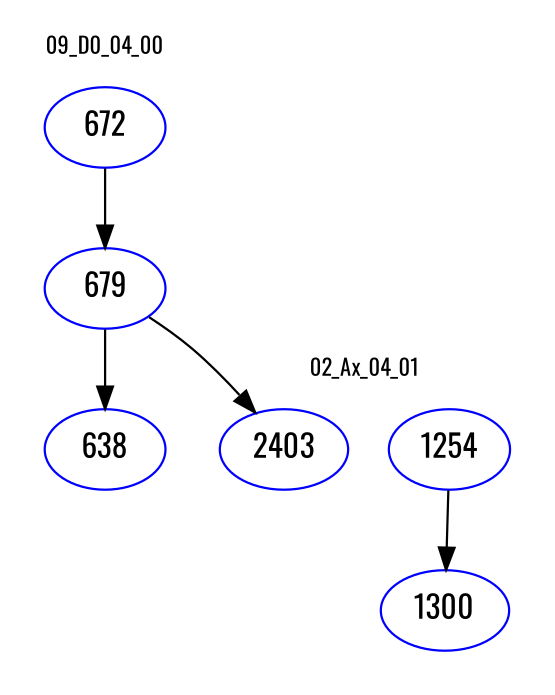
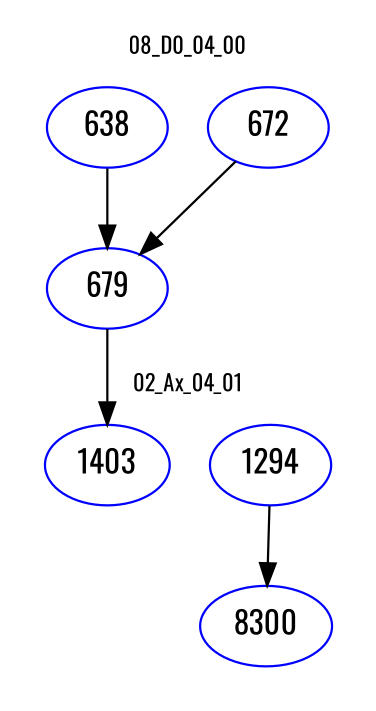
cluster "09_D0_04_00": label "09_D0_04_00" -> "08_D0_04_00"
edge "679" -> "638": reversed
node "2403": label "2403" -> "1403"
node "1254": label "1254" -> "1294"
node "1300": label "1300" -> "8300"
